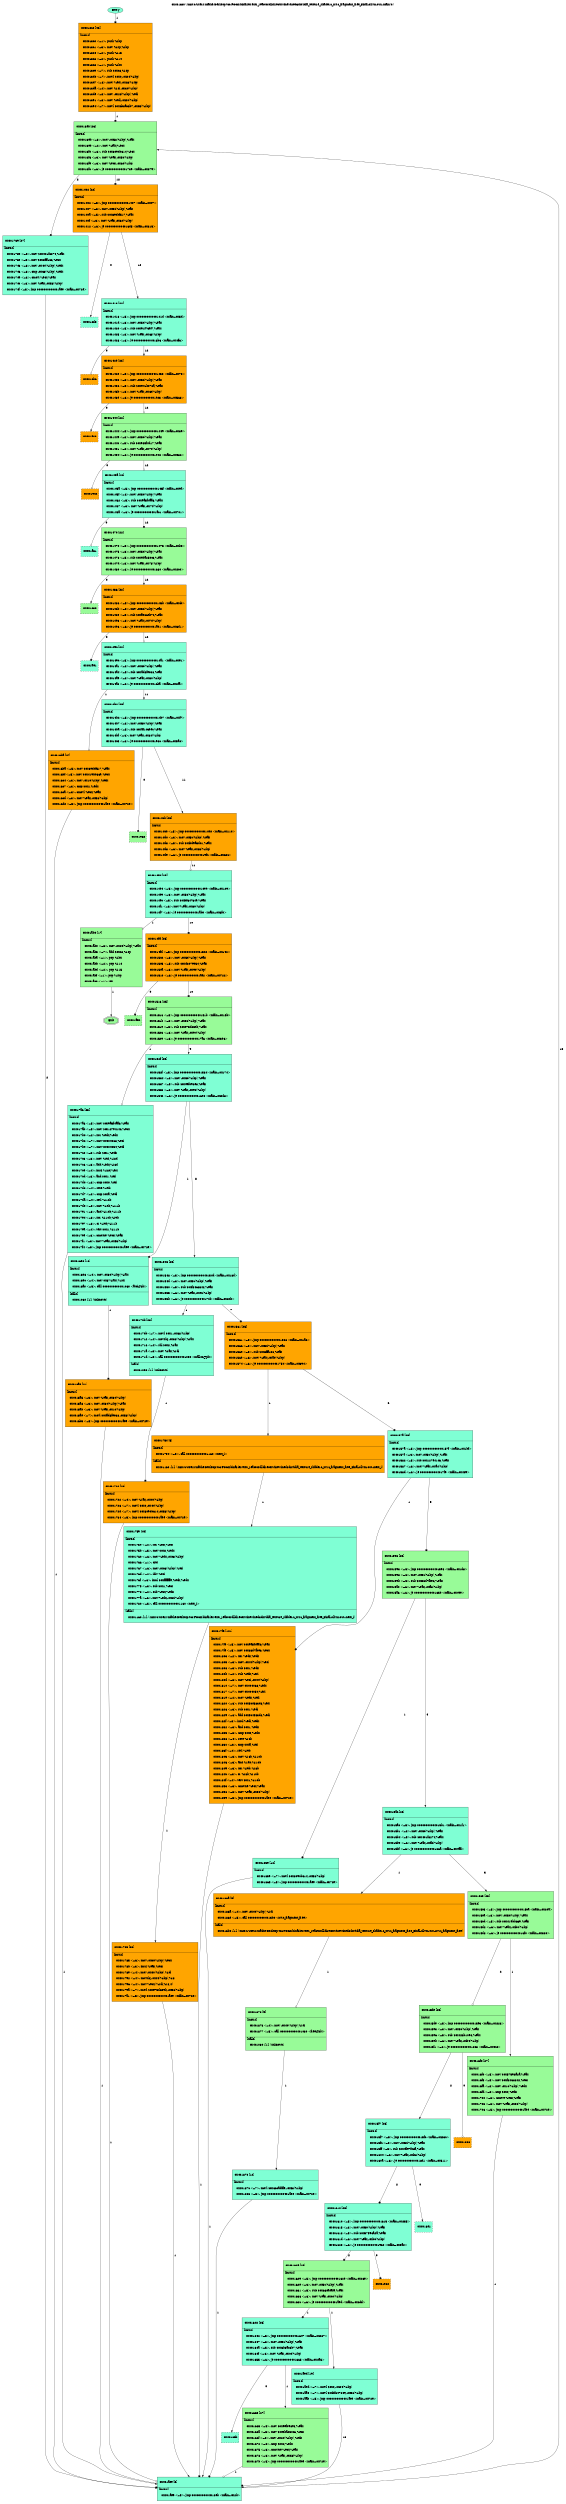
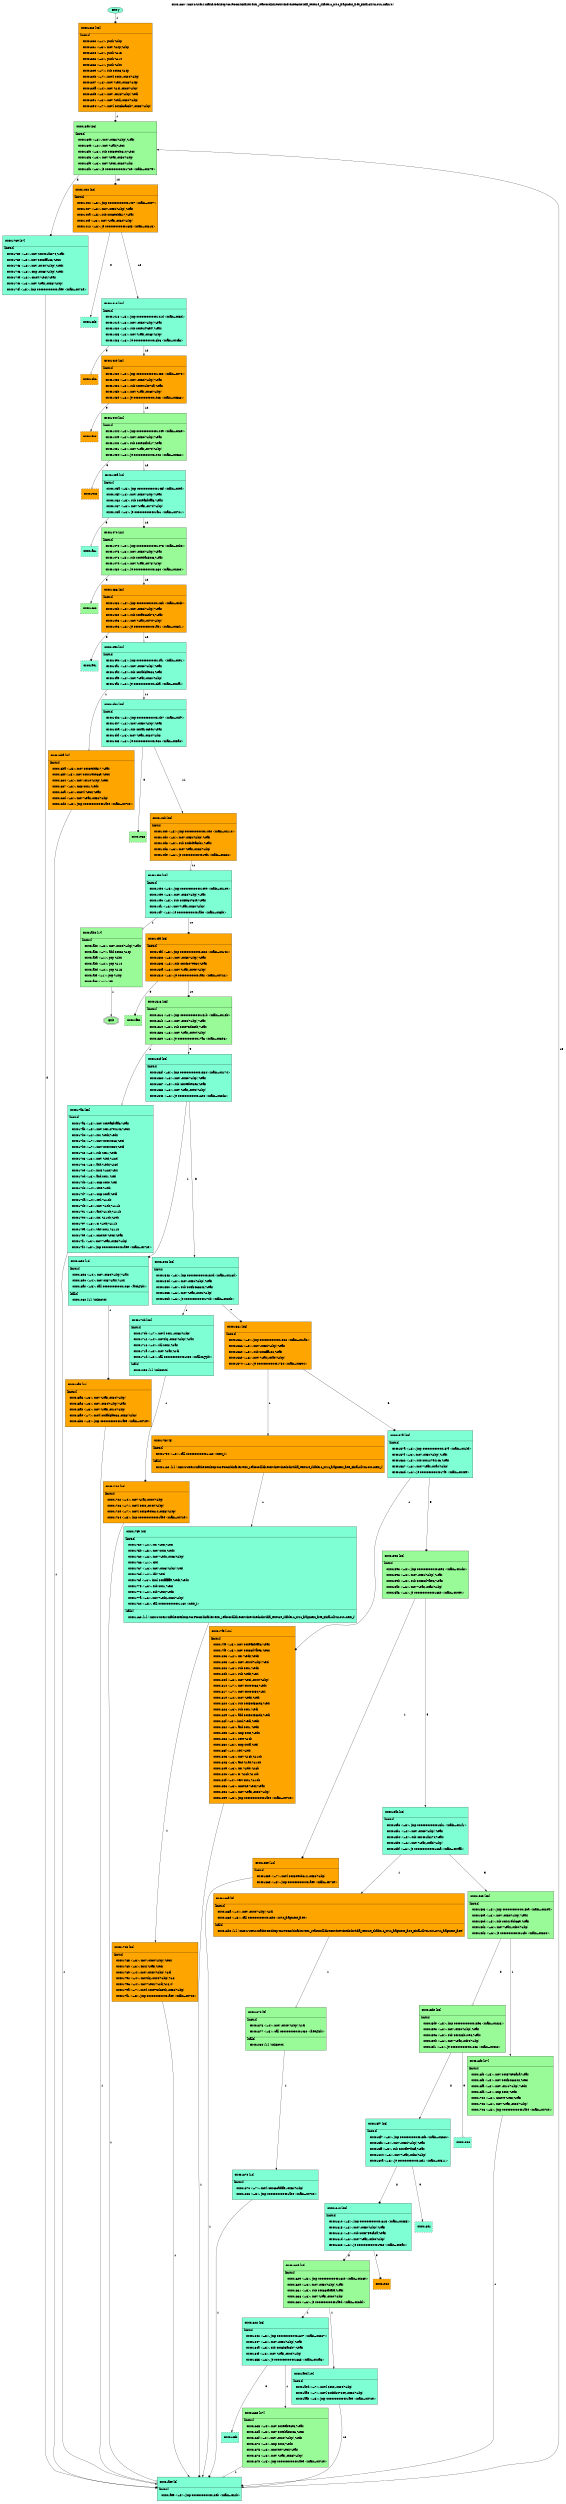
node "0x40185e [12]": fillcolor aquamarine -> orange
node "0x401888": fillcolor orange -> aquamarine
